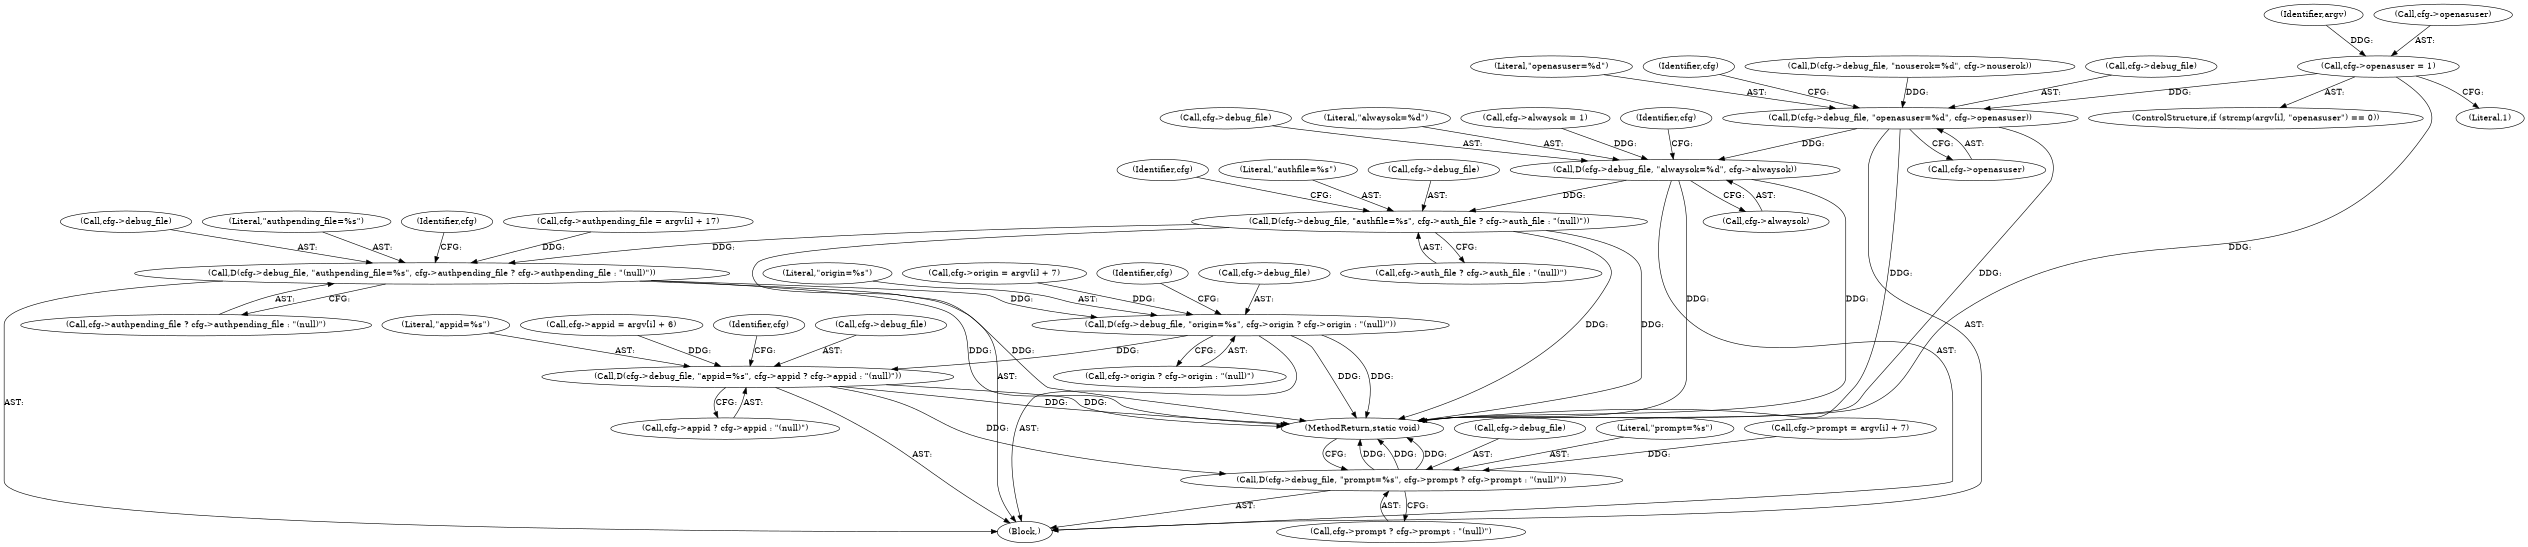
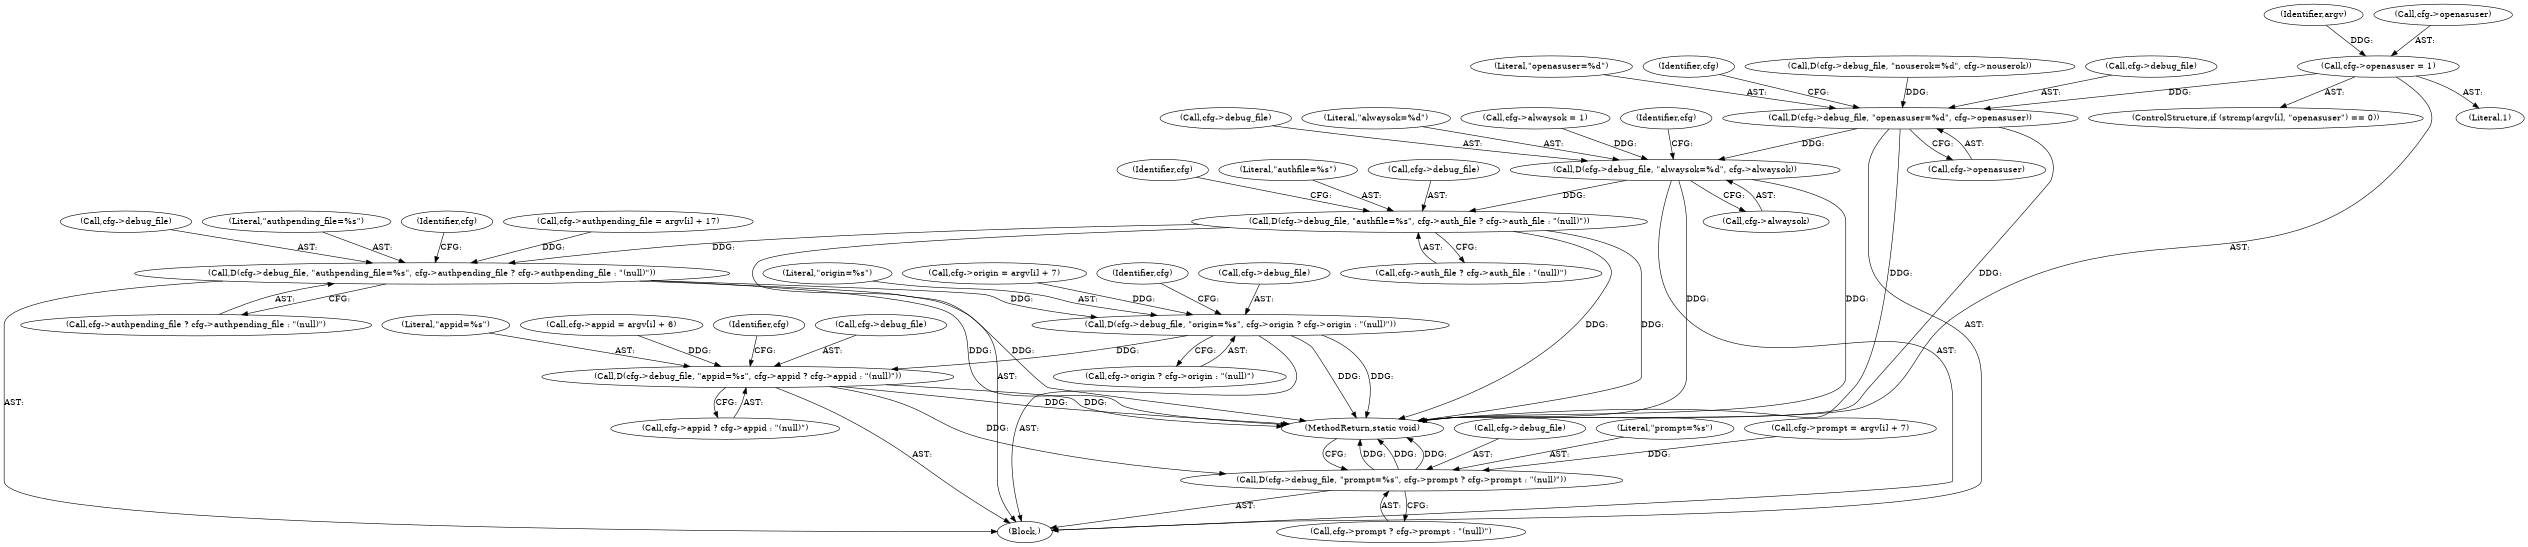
edge "(Call,cfg->openasuser = 1)" -> "(Literal,1)": label "CFG: " -> "AST: "
edge "(Call,cfg->openasuser = 1)" -> "(MethodReturn,static void)": label "DDG: " -> "AST: "
